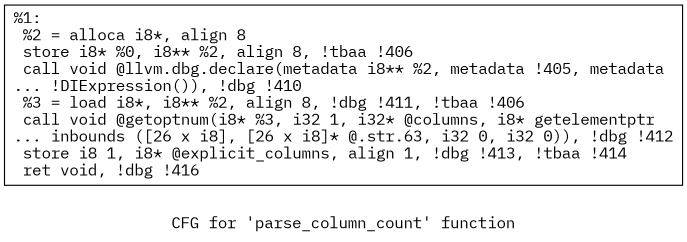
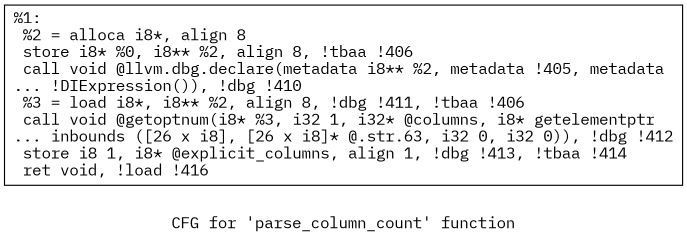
node "%1:": text "ret void, !dbg !416" -> "ret void, !load !416"
